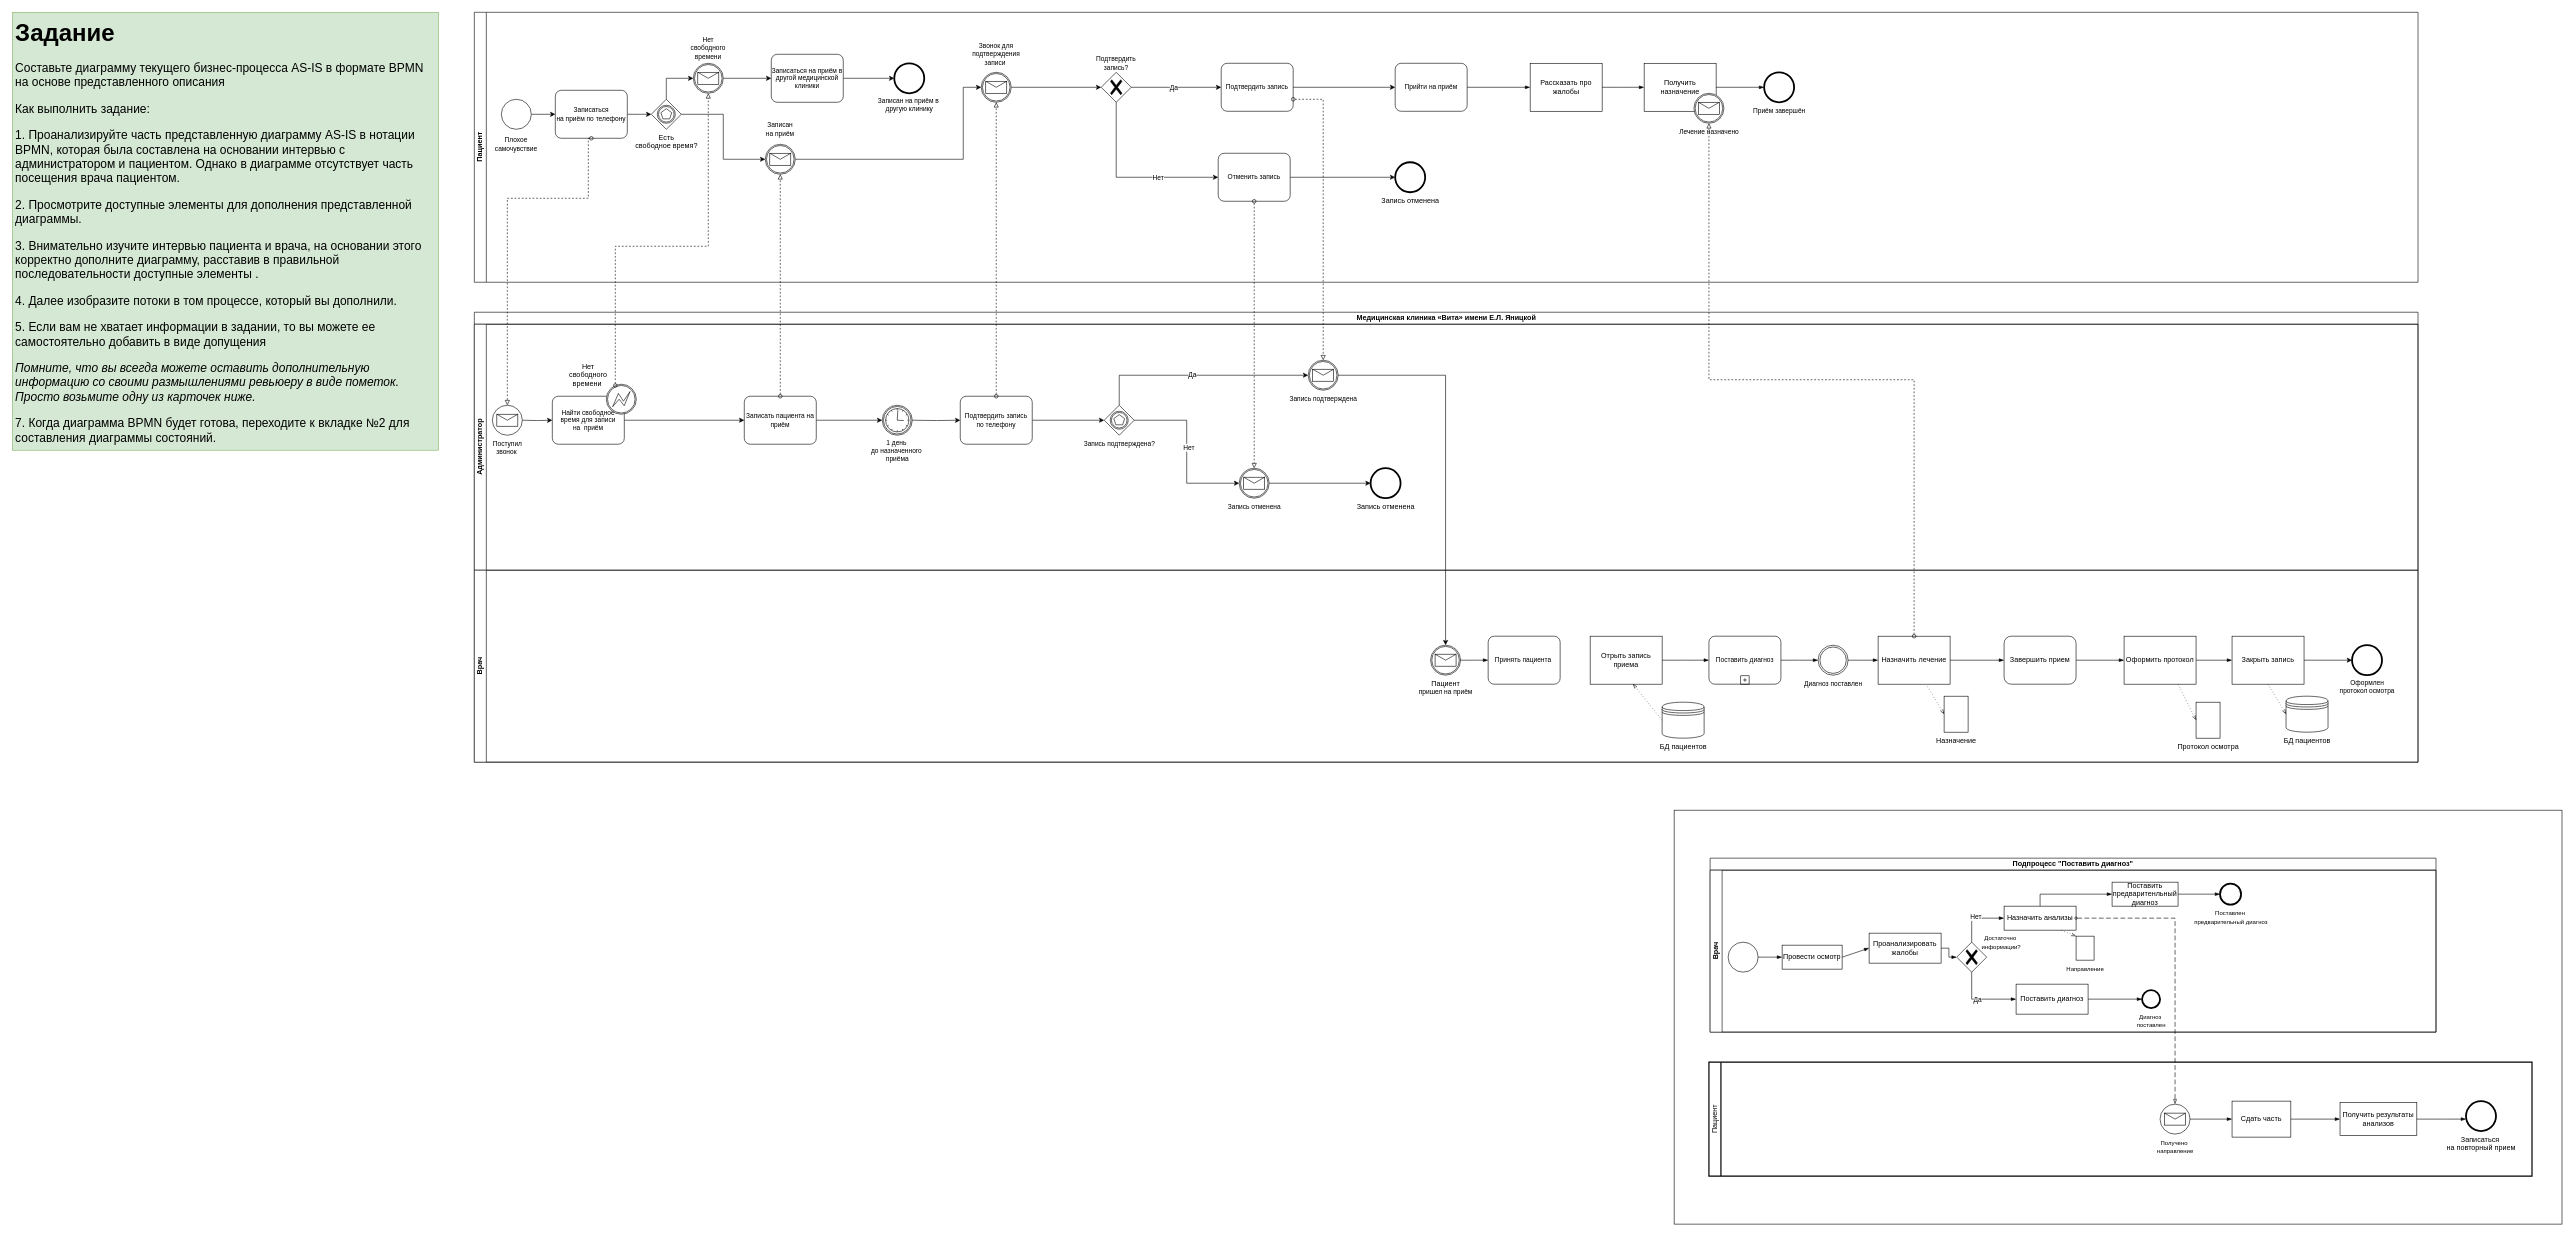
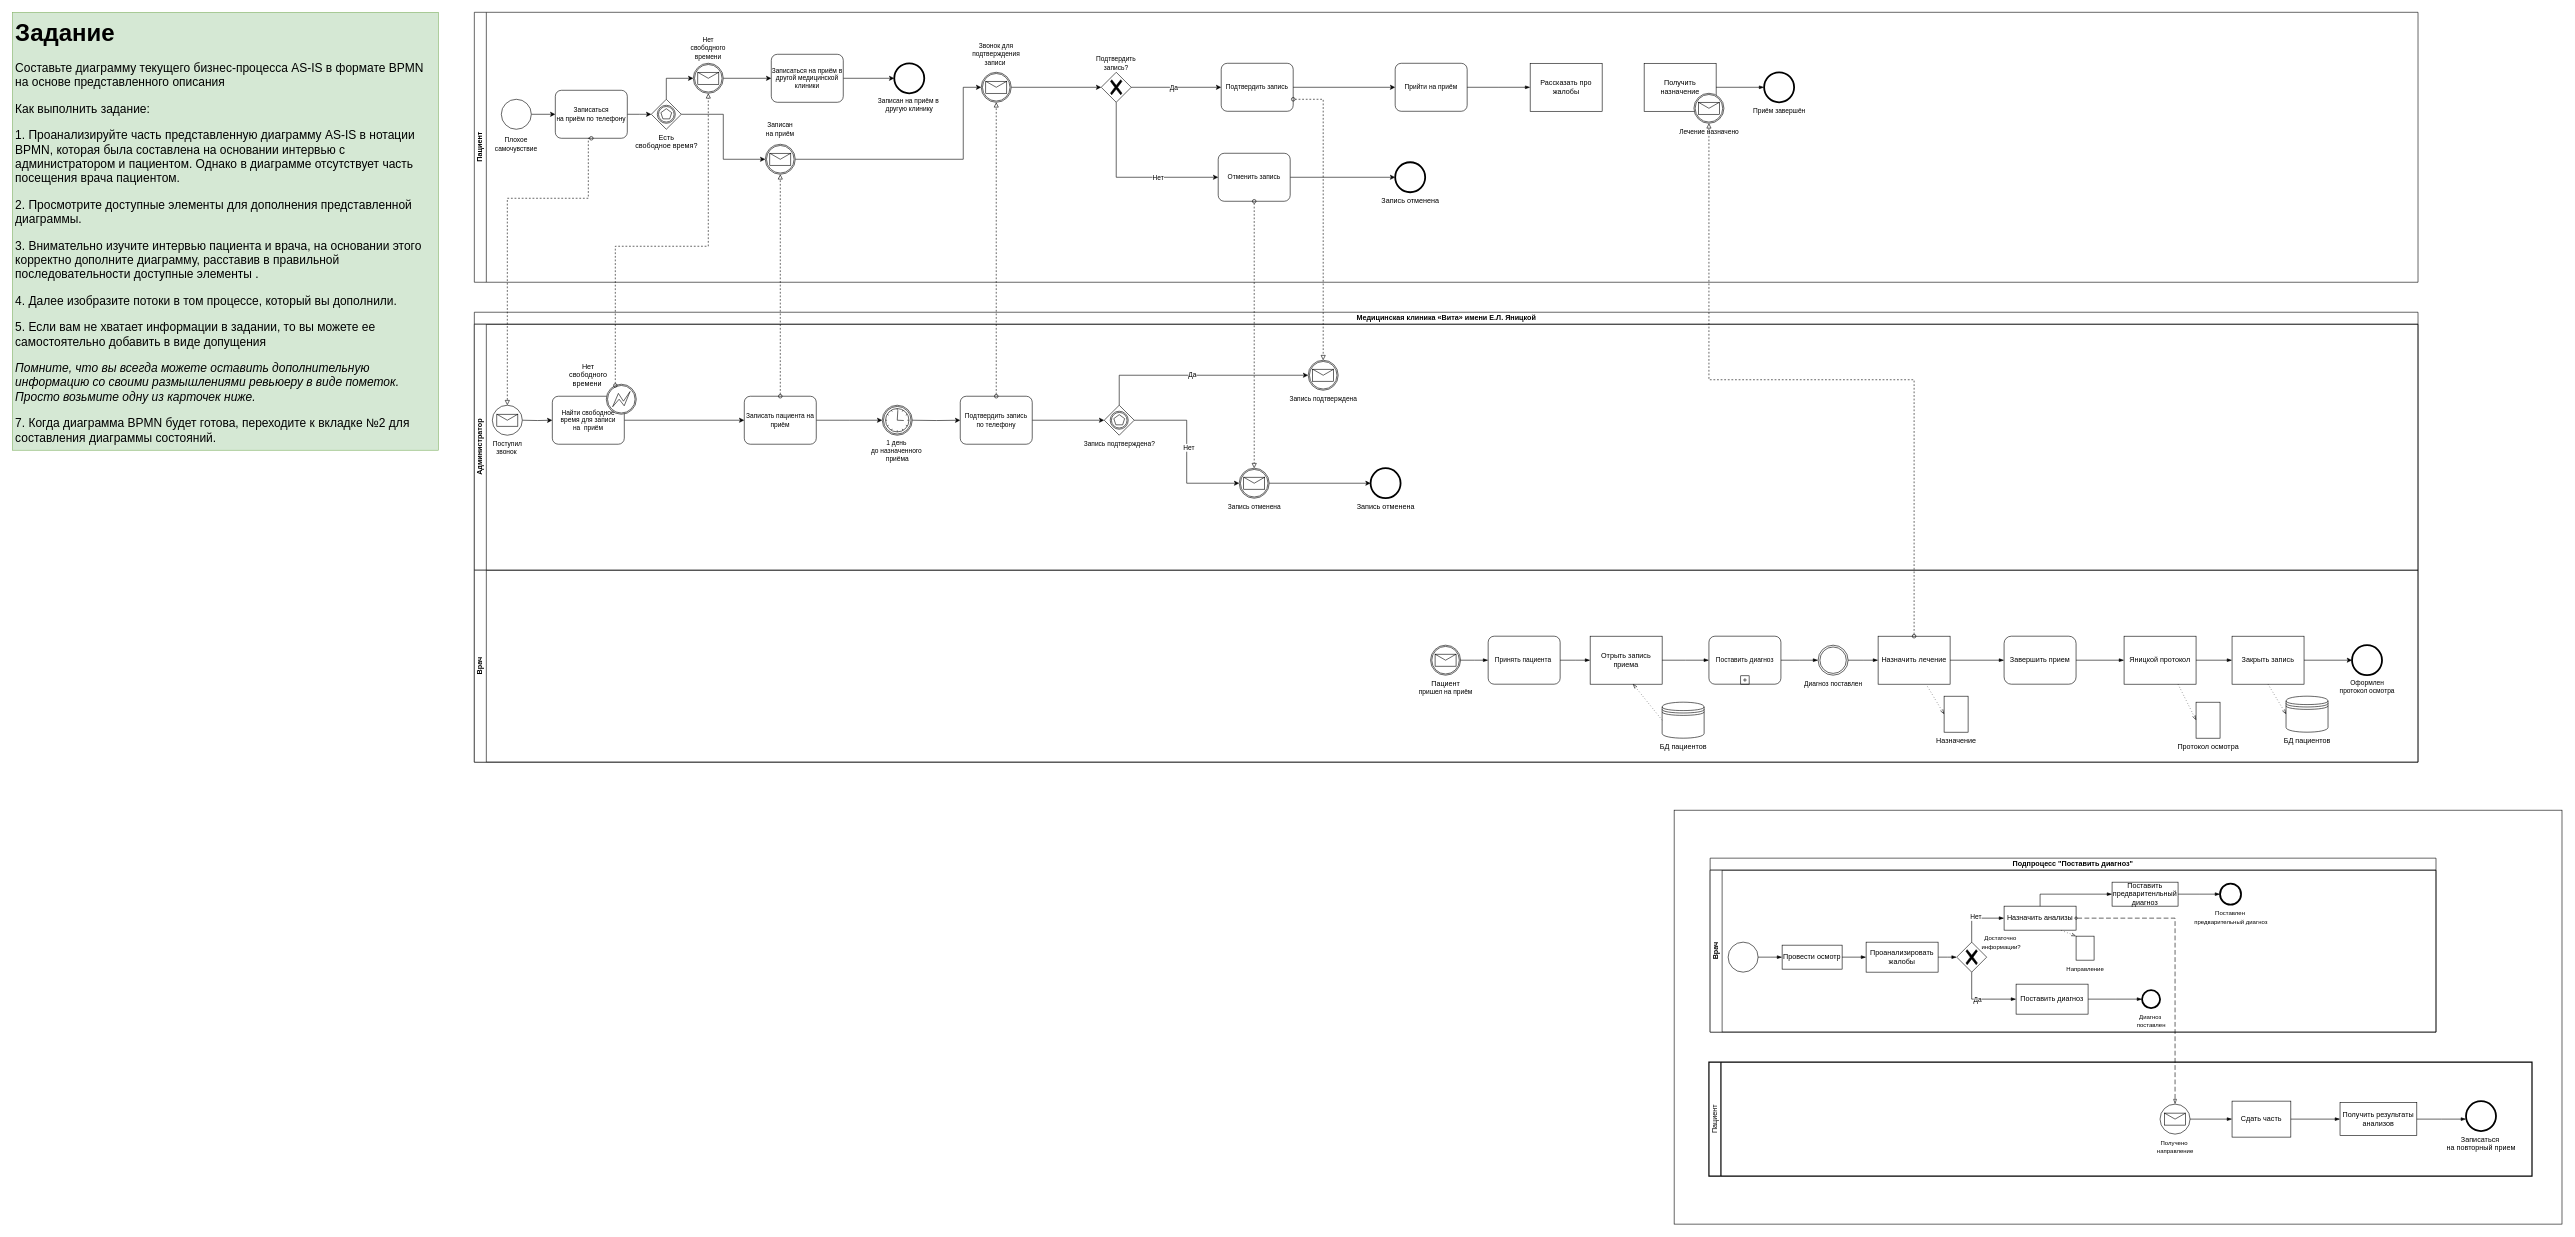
edge "Рассказать про жалобы" -> "Получить назначение": removed
edge "Запись подтверждена" -> "Пациентпришел на приём": removed
edge "Принять пациента" -> "Отрыть запись приема": added
node "Оформить протокол": label "Оформить протокол" -> "Яницкой протокол"
node "Проанализировать жалобы": moved (1905, 948) -> (1902, 957)
